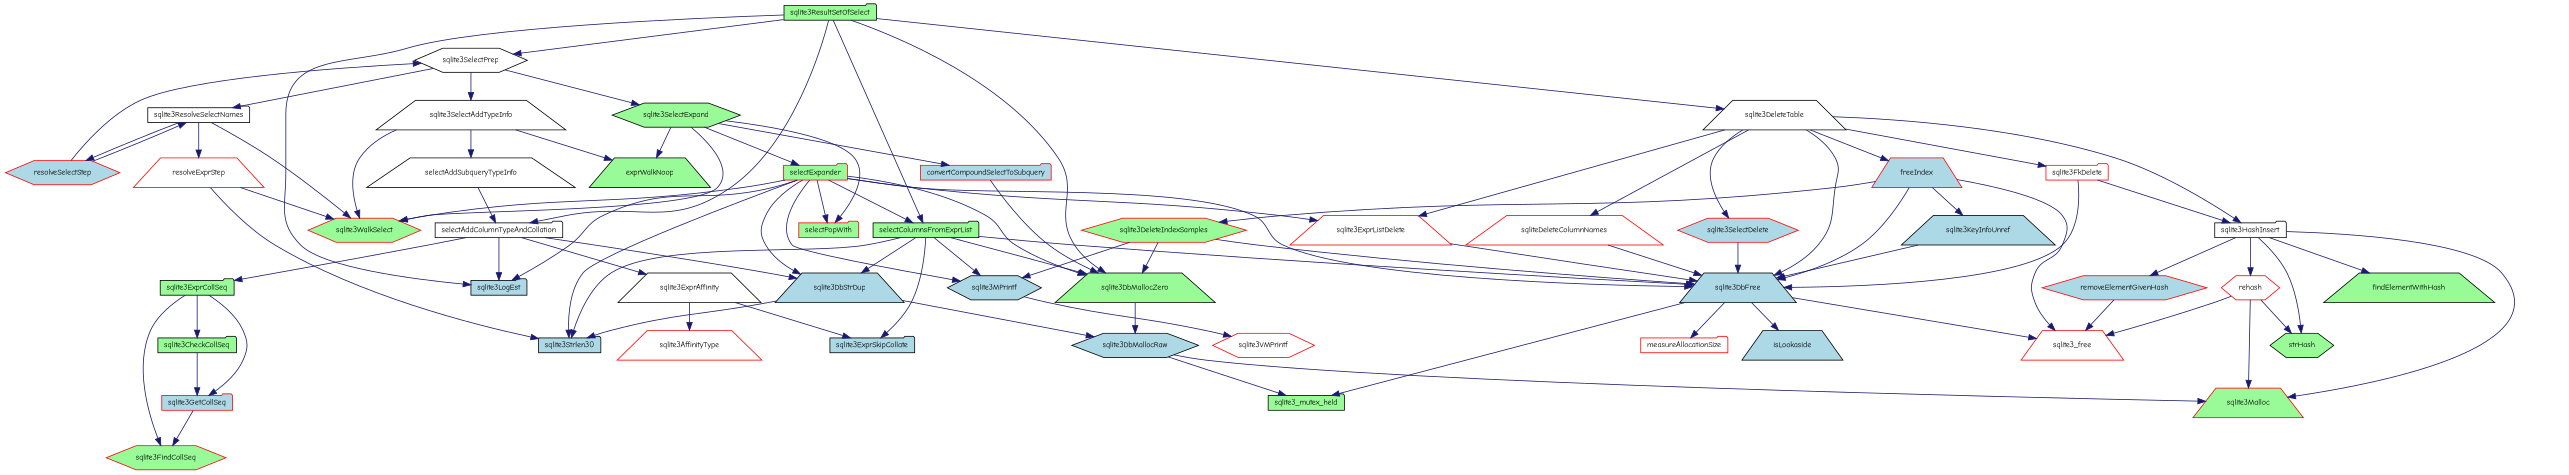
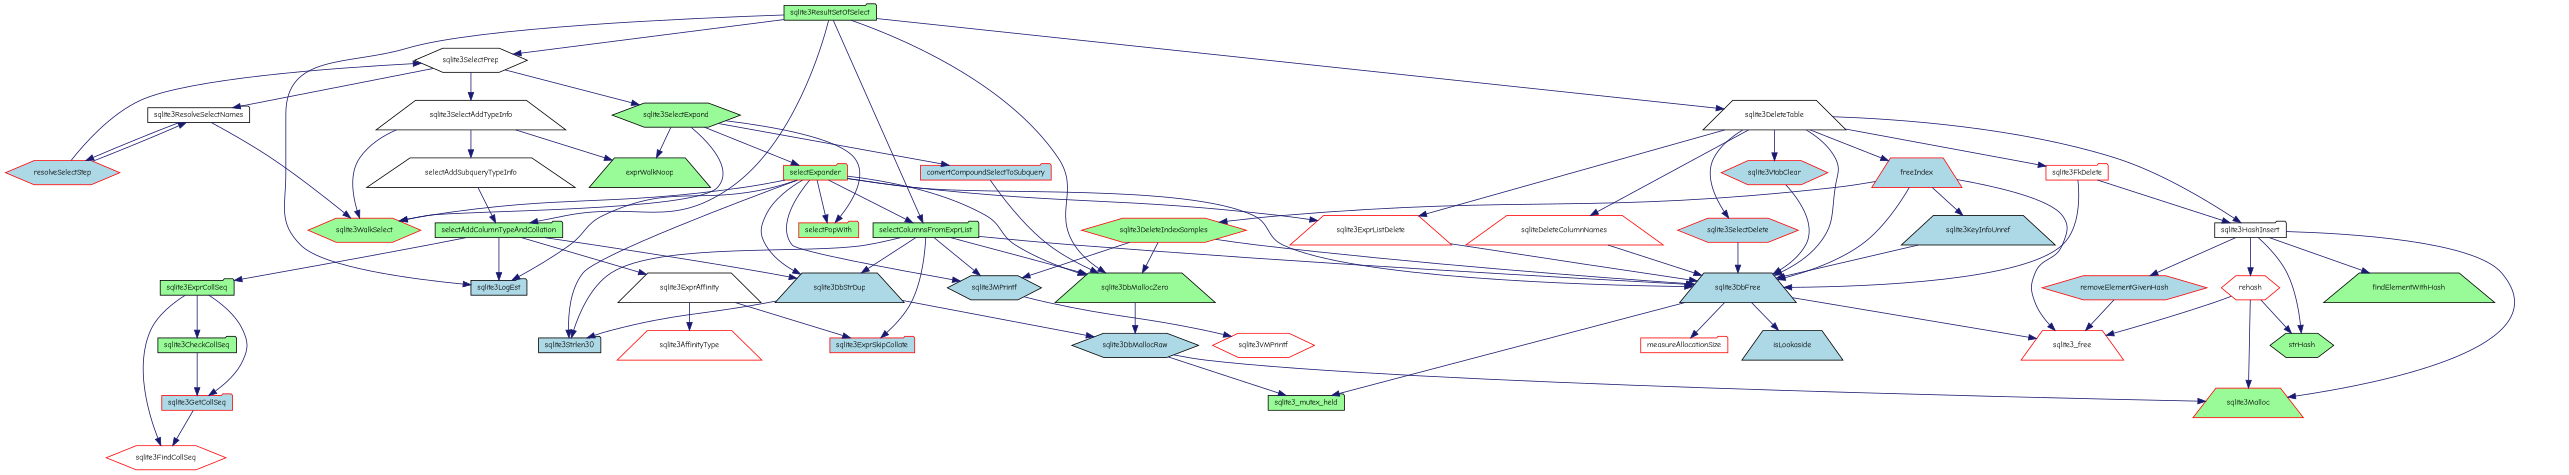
node "resolveExprStep": removed
node "sqlite3VtabClear": added
node "selectAddColumnTypeAndCollation": fillcolor white -> palegreen
node "sqlite3ExprSkipCollate": color black -> red
node "sqlite3FindCollSeq": fillcolor palegreen -> white
